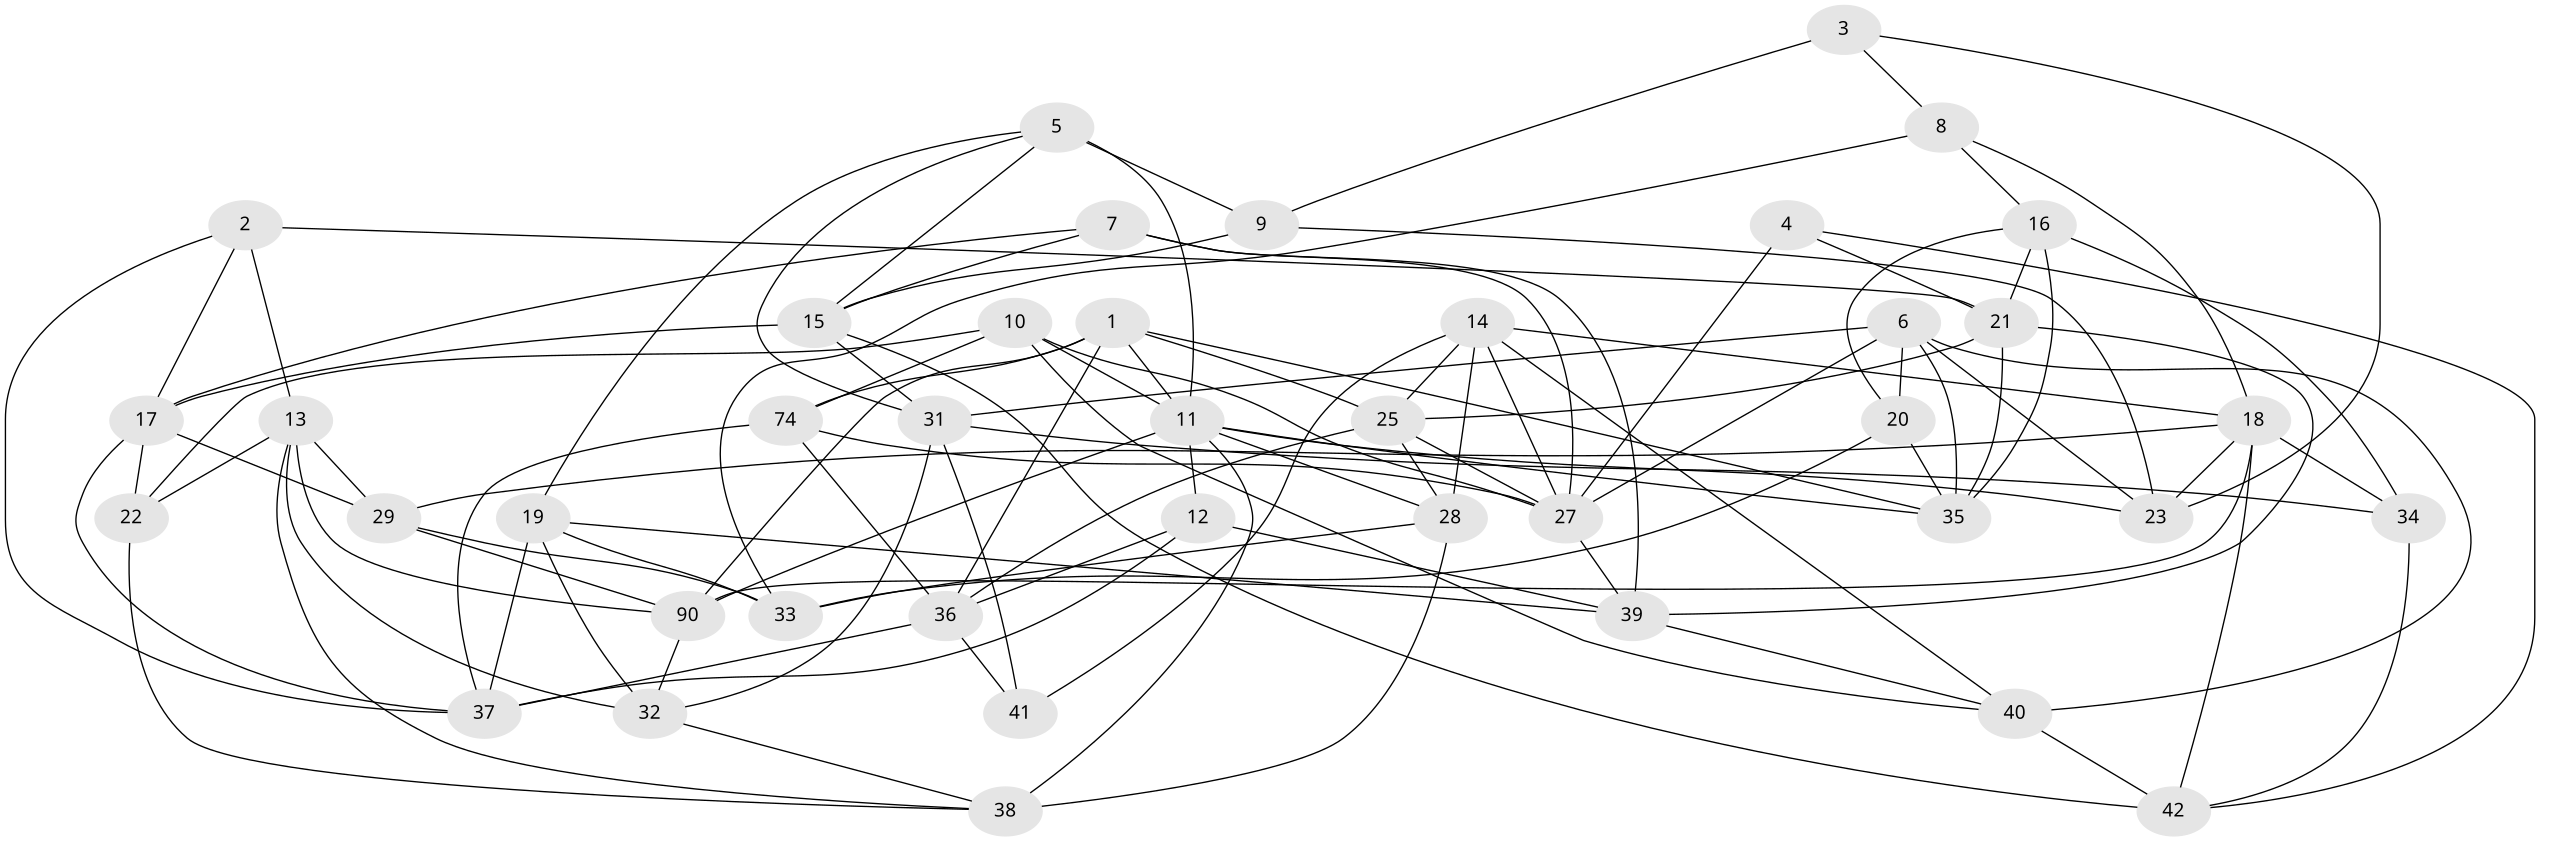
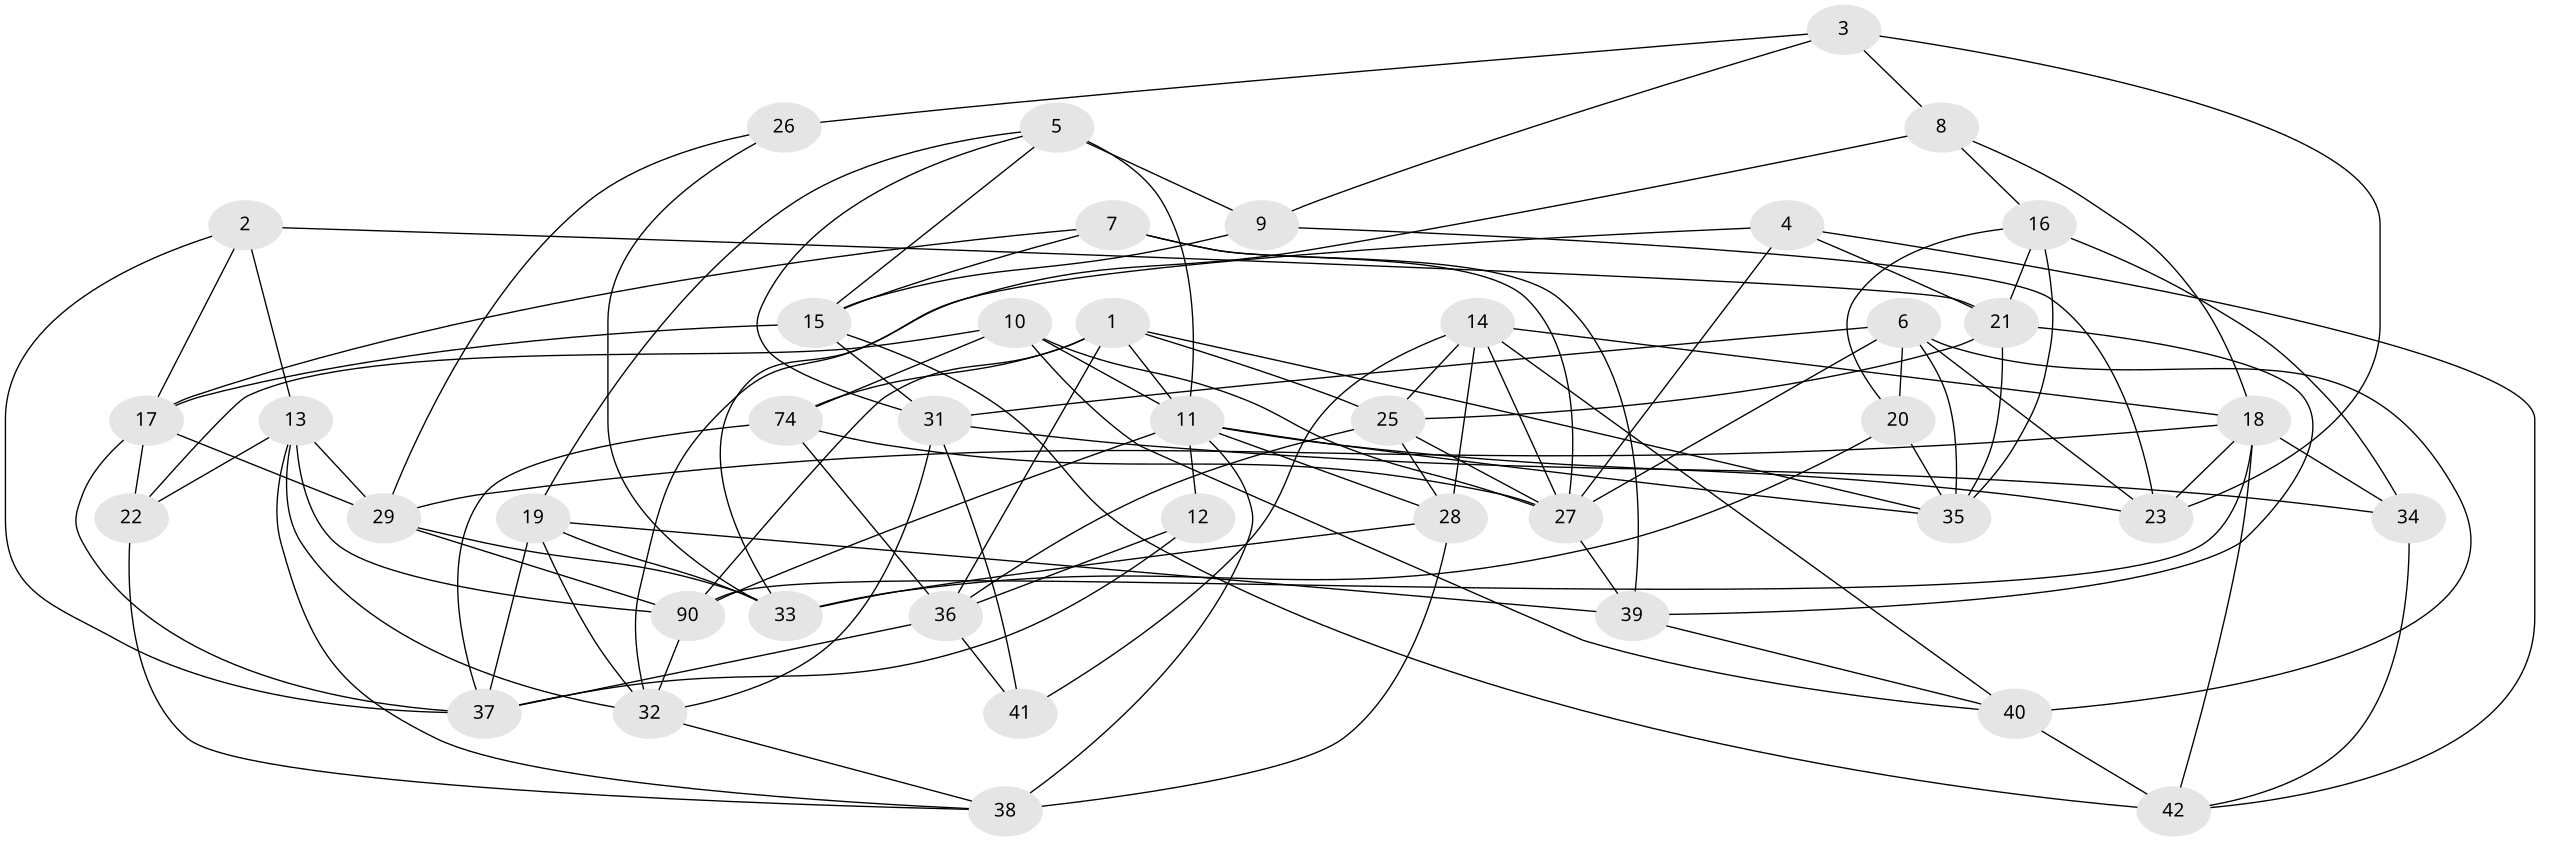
node "26": added
edge "4" -- "32": added
edge "12" -- "39": removed
